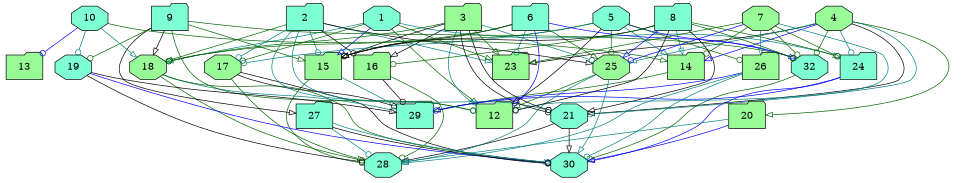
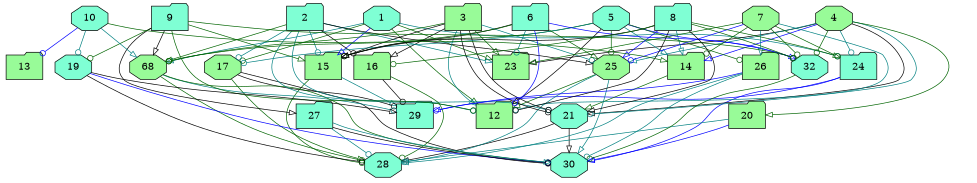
node "18": label "18" -> "68"
edge "14" -> "29": now "14" -> "21"
